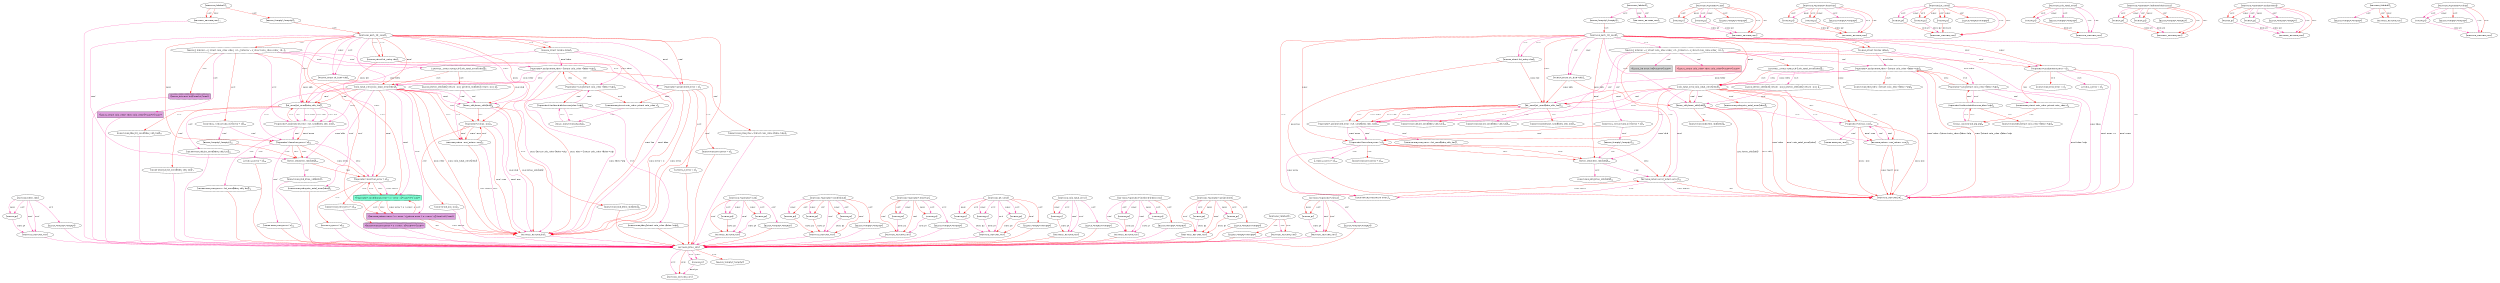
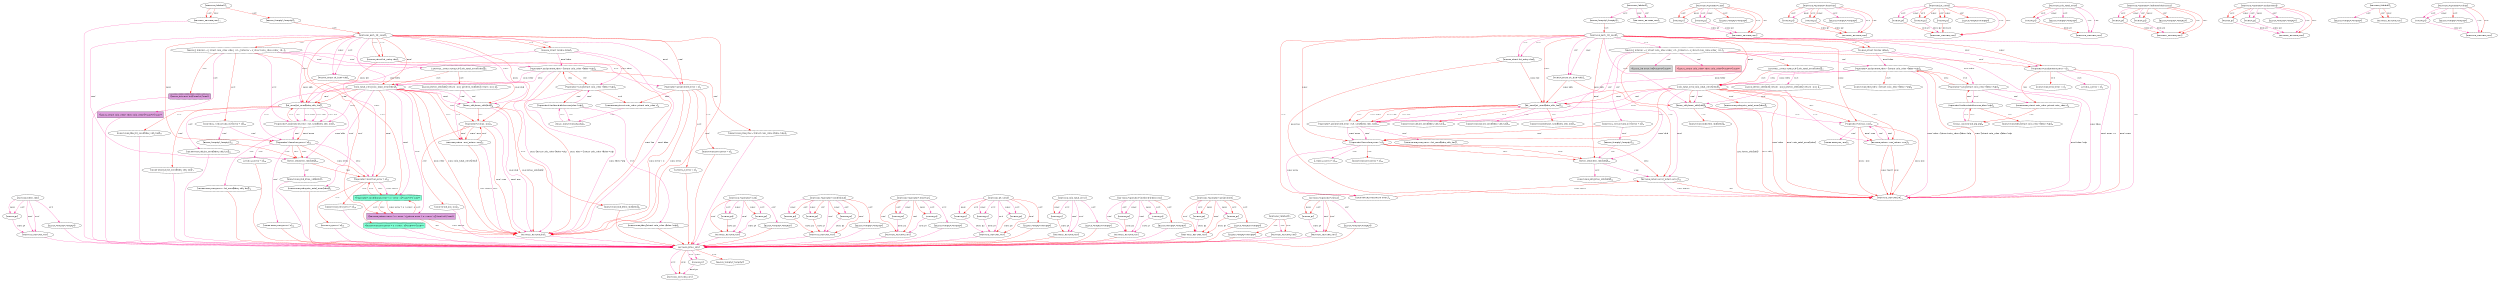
edge "(RETURN,return error;,return error;)" -> "(IDENTIFIER,error,return error;)": removed, label "AST:"
node "<(IDENTIFIER,error,error < 0 ? error : 0)<SUB>14</SUB>>": fillcolor plum -> aquamarine
